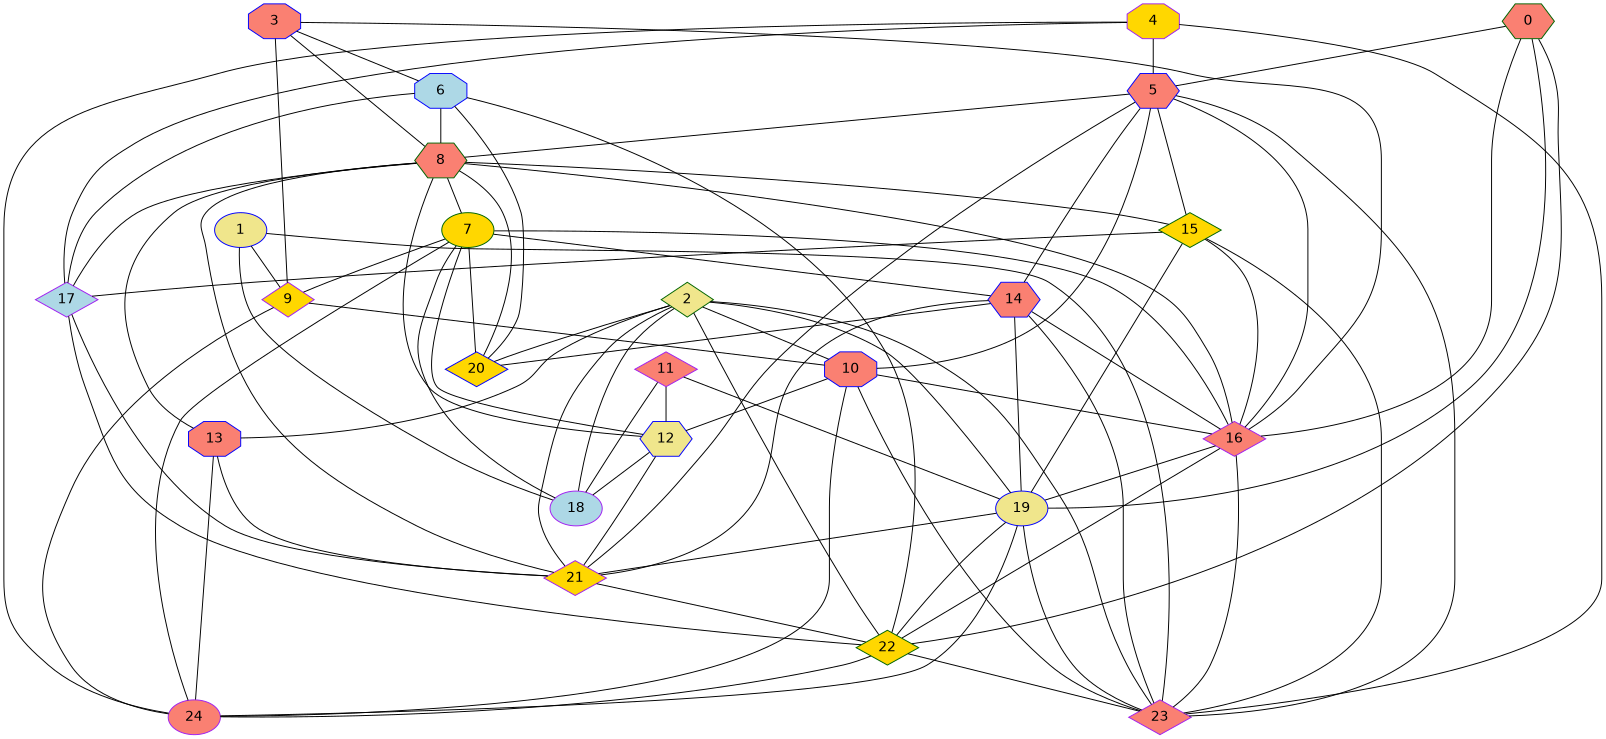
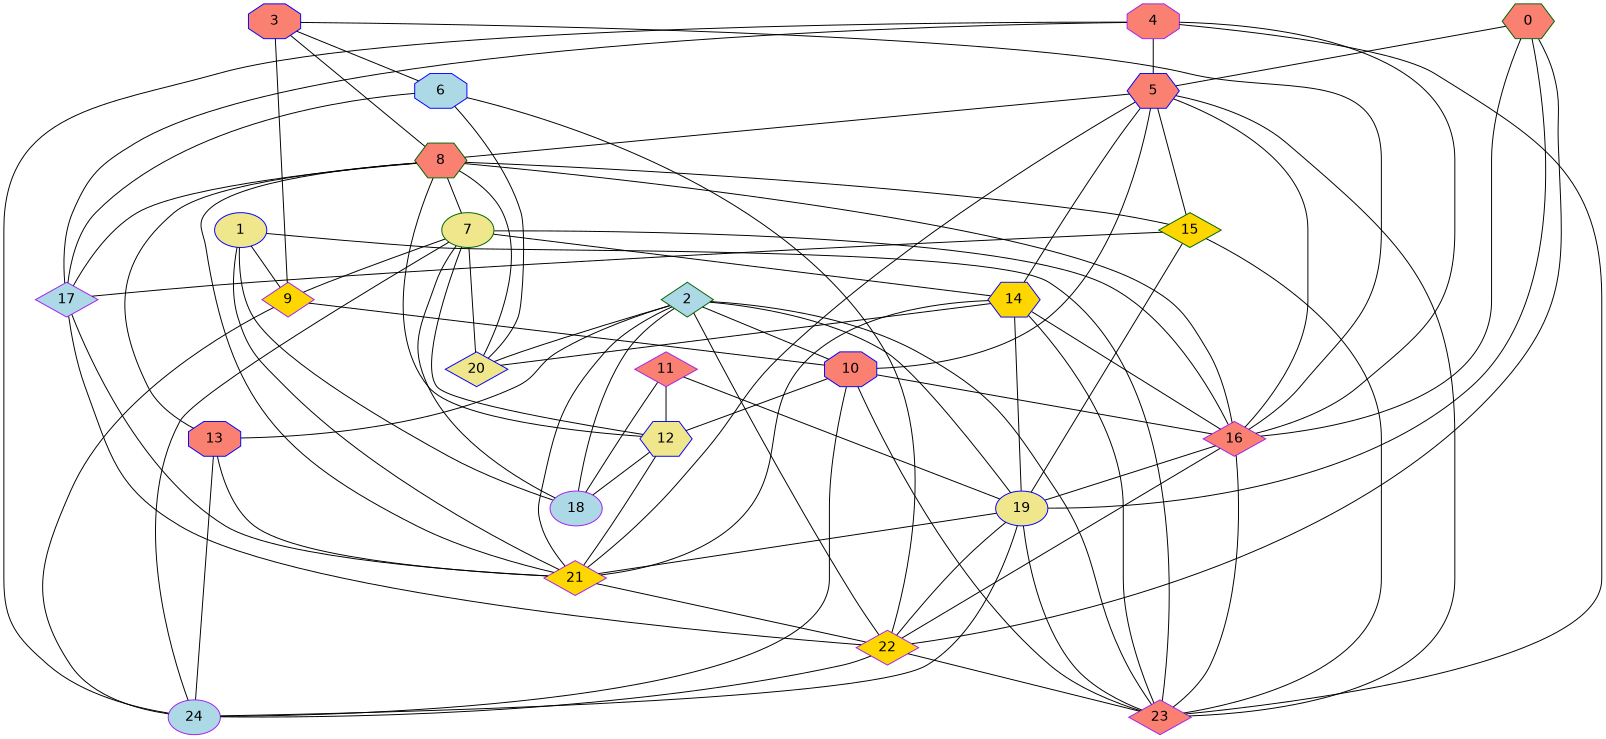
node "4": fillcolor gold -> salmon
edge "6" -- "8": removed
node "7": fillcolor gold -> khaki
node "2": fillcolor khaki -> lightblue
node "14": fillcolor salmon -> gold
edge "15" -- "16": now "4" -- "16"
node "20": fillcolor gold -> khaki
edge "1" -- "21": added
node "22": color darkgreen -> purple
node "24": fillcolor salmon -> lightblue
